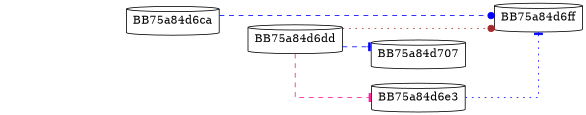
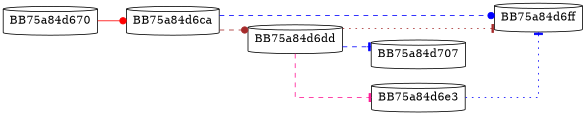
node "BB75a84d670": added
edge "BB75a84d6dd" -> "BB75a84d6ff": arrowhead dot -> tee
edge "BB75a84d6ca" -> "BB75a84d6dd": added
